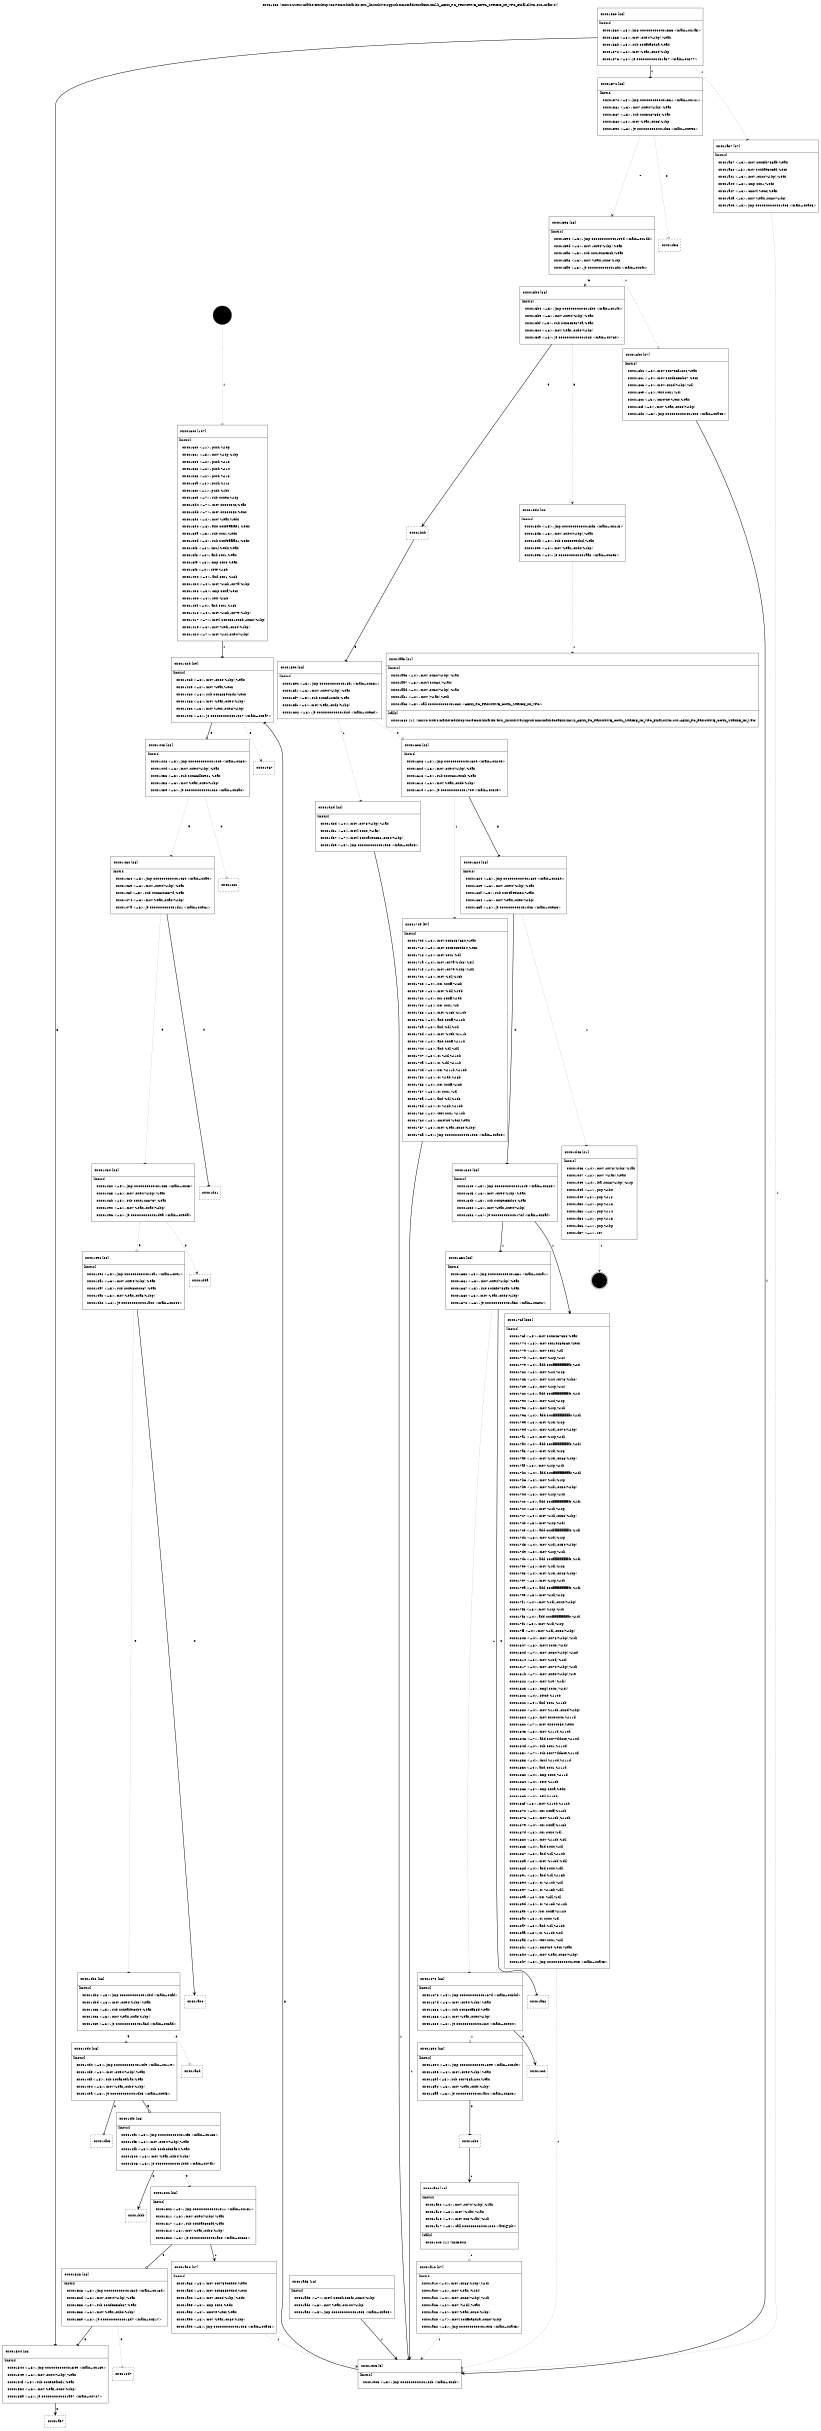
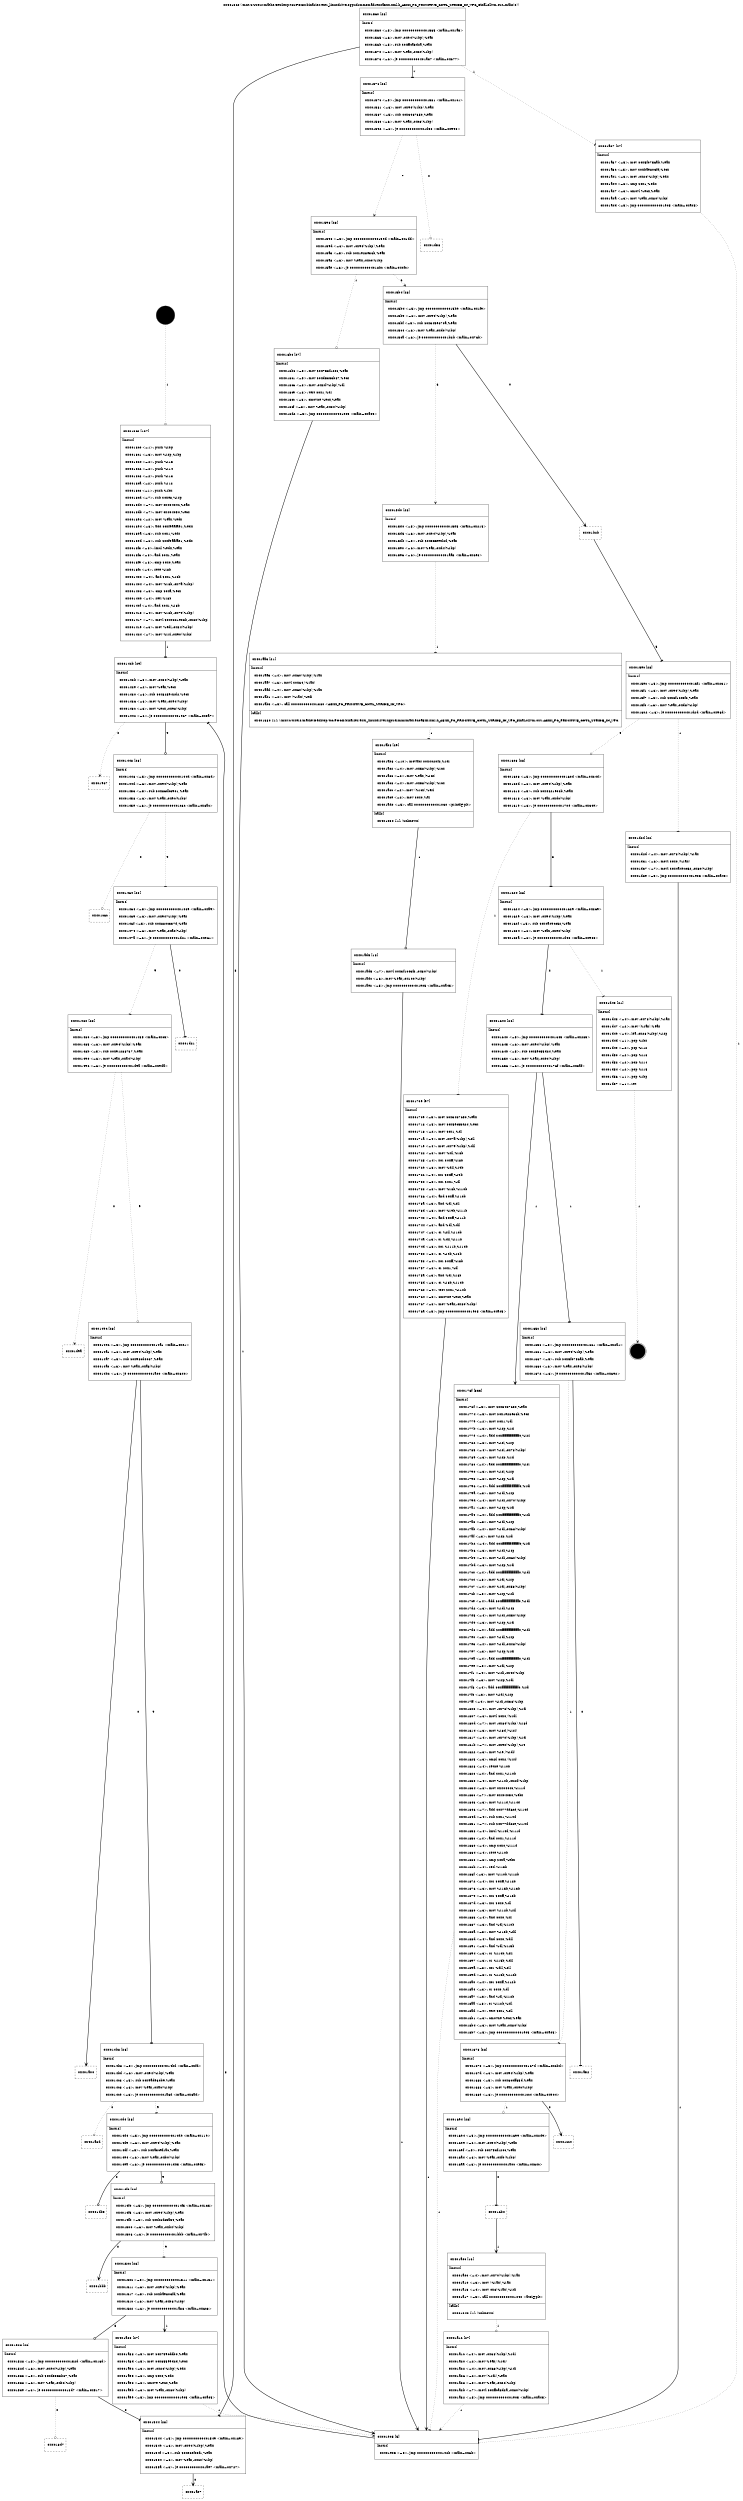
node "0x401ab8 [29]": added
edge "0x40149c [28]" -> "0x4014b8 [28]": style dotted -> bold
